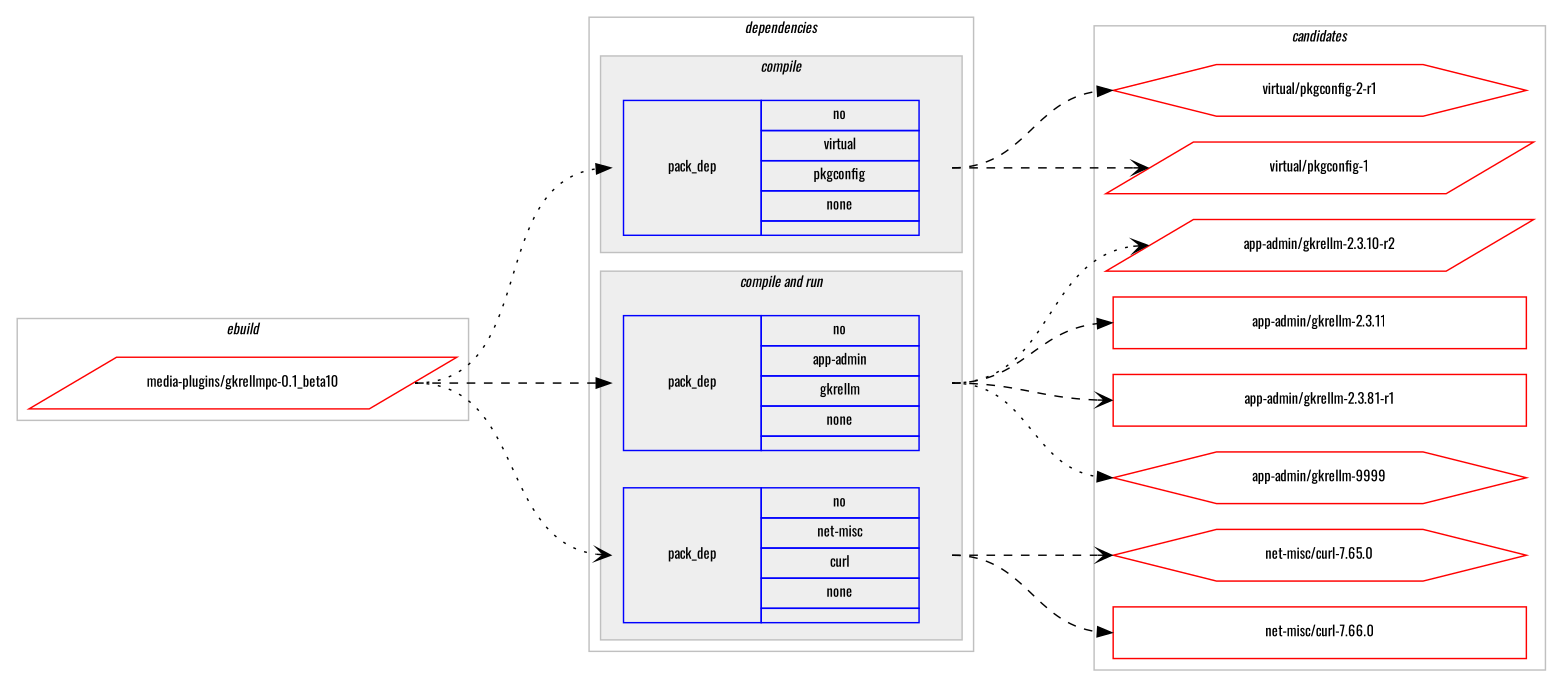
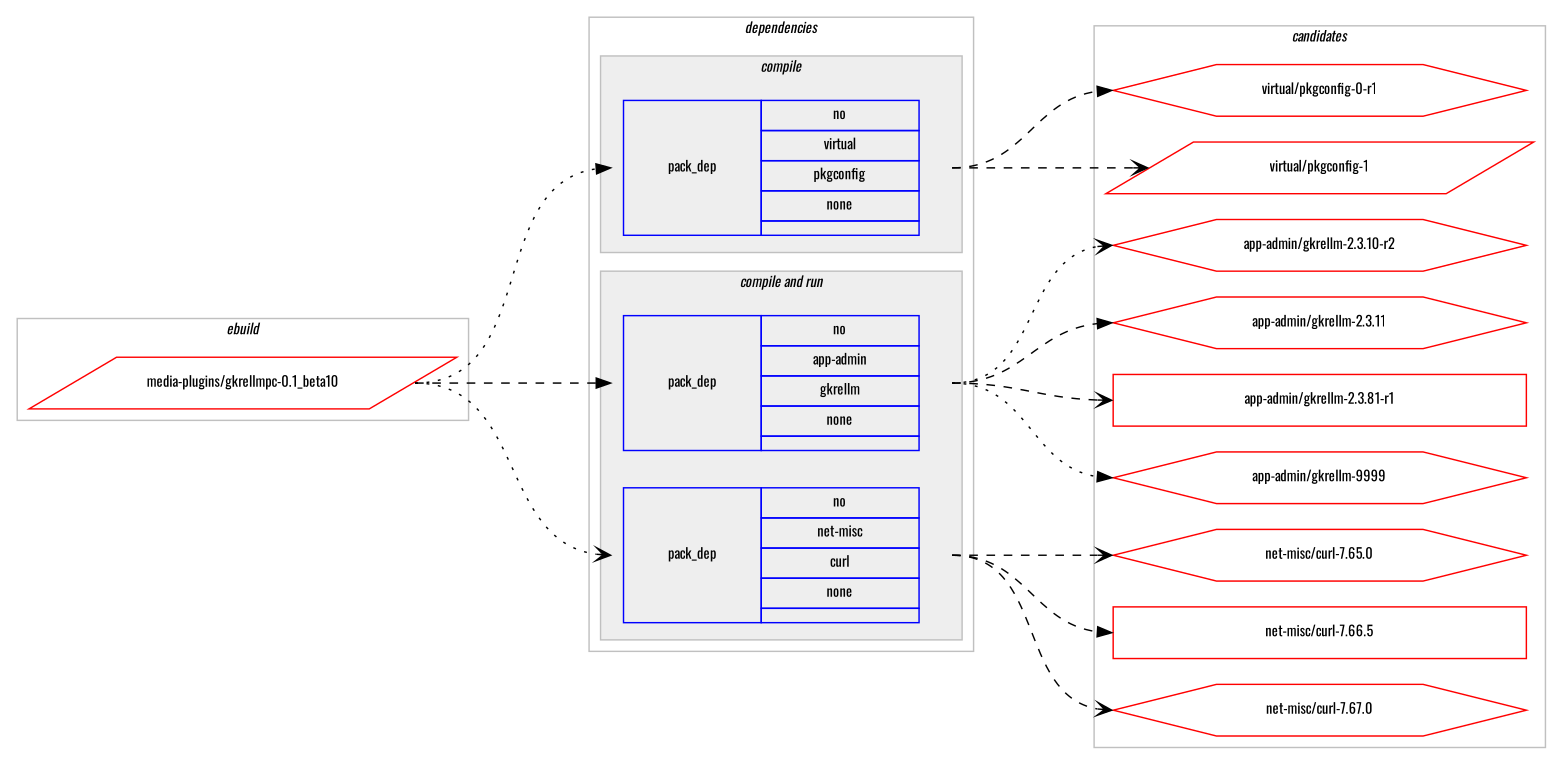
node "virtual/pkgconfig-2-r1": label "virtual/pkgconfig-2-r1" -> "virtual/pkgconfig-0-r1"
node "app-admin/gkrellm-2.3.10-r2": shape parallelogram -> hexagon
node "app-admin/gkrellm-2.3.11": shape box -> hexagon
node "net-misc/curl-7.66.0": label "net-misc/curl-7.66.0" -> "net-misc/curl-7.66.5"
node "net-misc/curl-7.67.0": added
